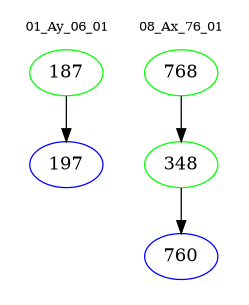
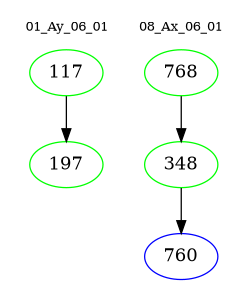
cluster "08_Ax_76_01": label "08_Ax_76_01" -> "08_Ax_06_01"
node "187": label "187" -> "117"
node "197": color blue -> green
